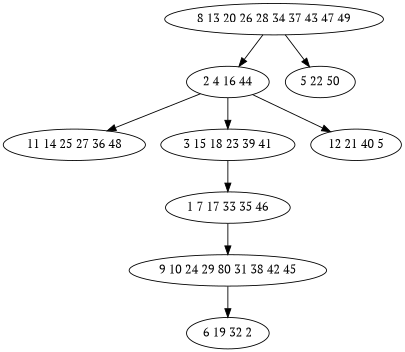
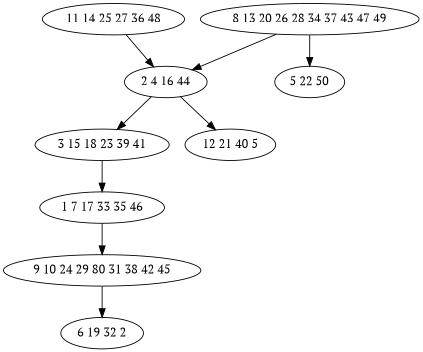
edge "2 4 16 44" -> "11 14 25 27 36 48": reversed
